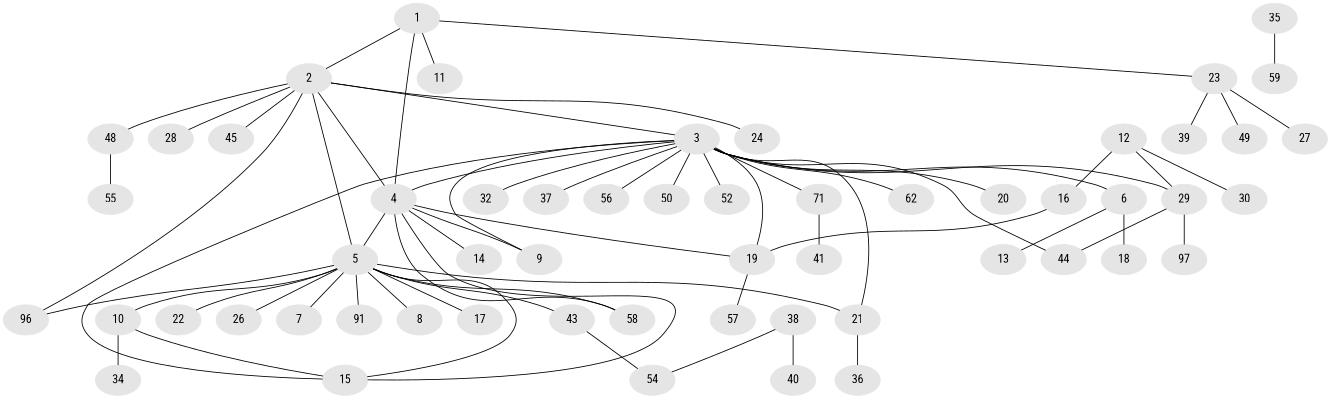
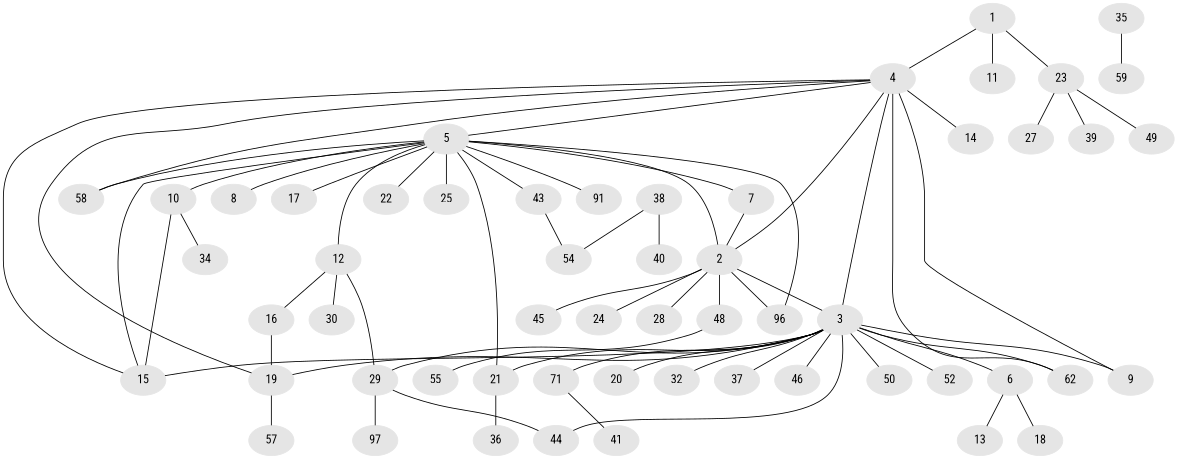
edge "1" -- "2": now "7" -- "2"
edge "5" -- "12": added
node "56": label "56" -> "46"
edge "4" -- "62": added
node "26": label "26" -> "25"
